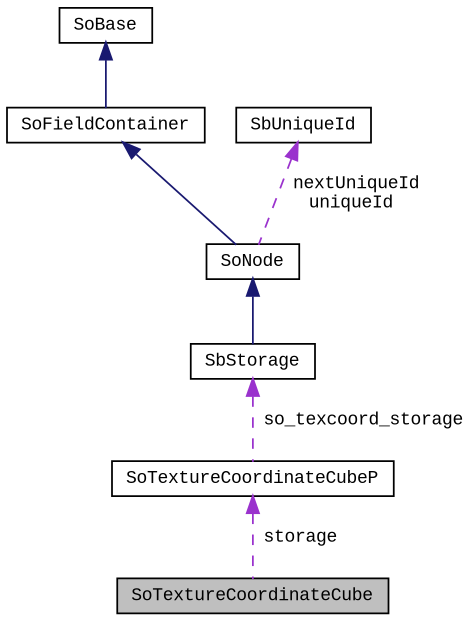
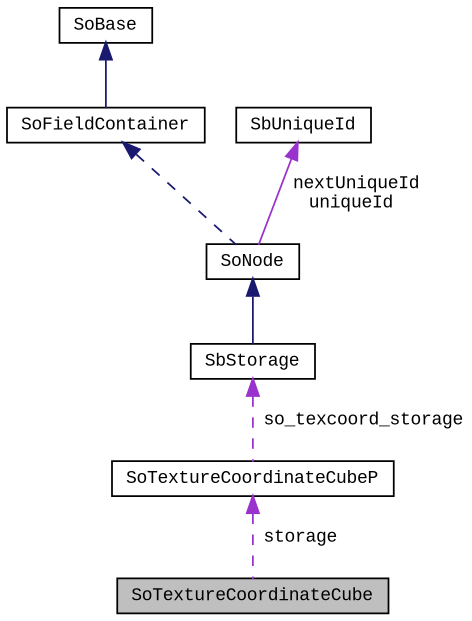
edge "SoNode" -> "SoFieldContainer": style solid -> dashed
edge "SoNode" -> "SbUniqueId": style dashed -> solid
